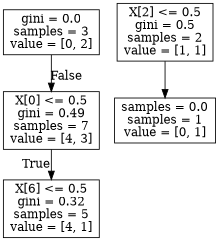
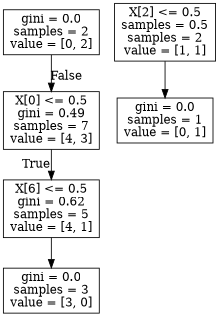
node "gini = 0.0 samples = 3 value = [0, 2]": label "gini = 0.0 samples = 3 value = [0, 2]" -> "gini = 0.0 samples = 2 value = [0, 2]"
node "X[2] <= 0.5 gini = 0.5 samples = 2 value = [1, 1]": label "X[2] <= 0.5 gini = 0.5 samples = 2 value = [1, 1]" -> "X[2] <= 0.5 samples = 0.5 samples = 2 value = [1, 1]"
node "samples = 0.0 samples = 1 value = [0, 1]": label "samples = 0.0 samples = 1 value = [0, 1]" -> "gini = 0.0 samples = 1 value = [0, 1]"
node "X[6] <= 0.5 gini = 0.32 samples = 5 value = [4, 1]": label "X[6] <= 0.5 gini = 0.32 samples = 5 value = [4, 1]" -> "X[6] <= 0.5 gini = 0.62 samples = 5 value = [4, 1]"
node "gini = 0.0 samples = 3 value = [3, 0]": added
